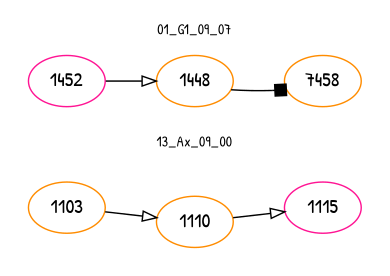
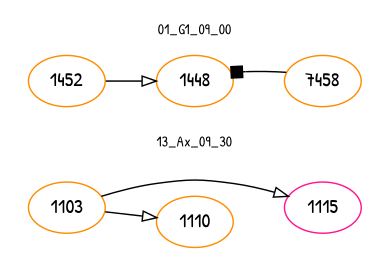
cluster "01_G1_09_07": label "01_G1_09_07" -> "01_G1_09_00"
node "1452": color deeppink -> darkorange
edge "1448" -> "7458": reversed
cluster "13_Ax_09_00": label "13_Ax_09_00" -> "13_Ax_09_30"
edge "1110" -> "1115": now "1103" -> "1115"
